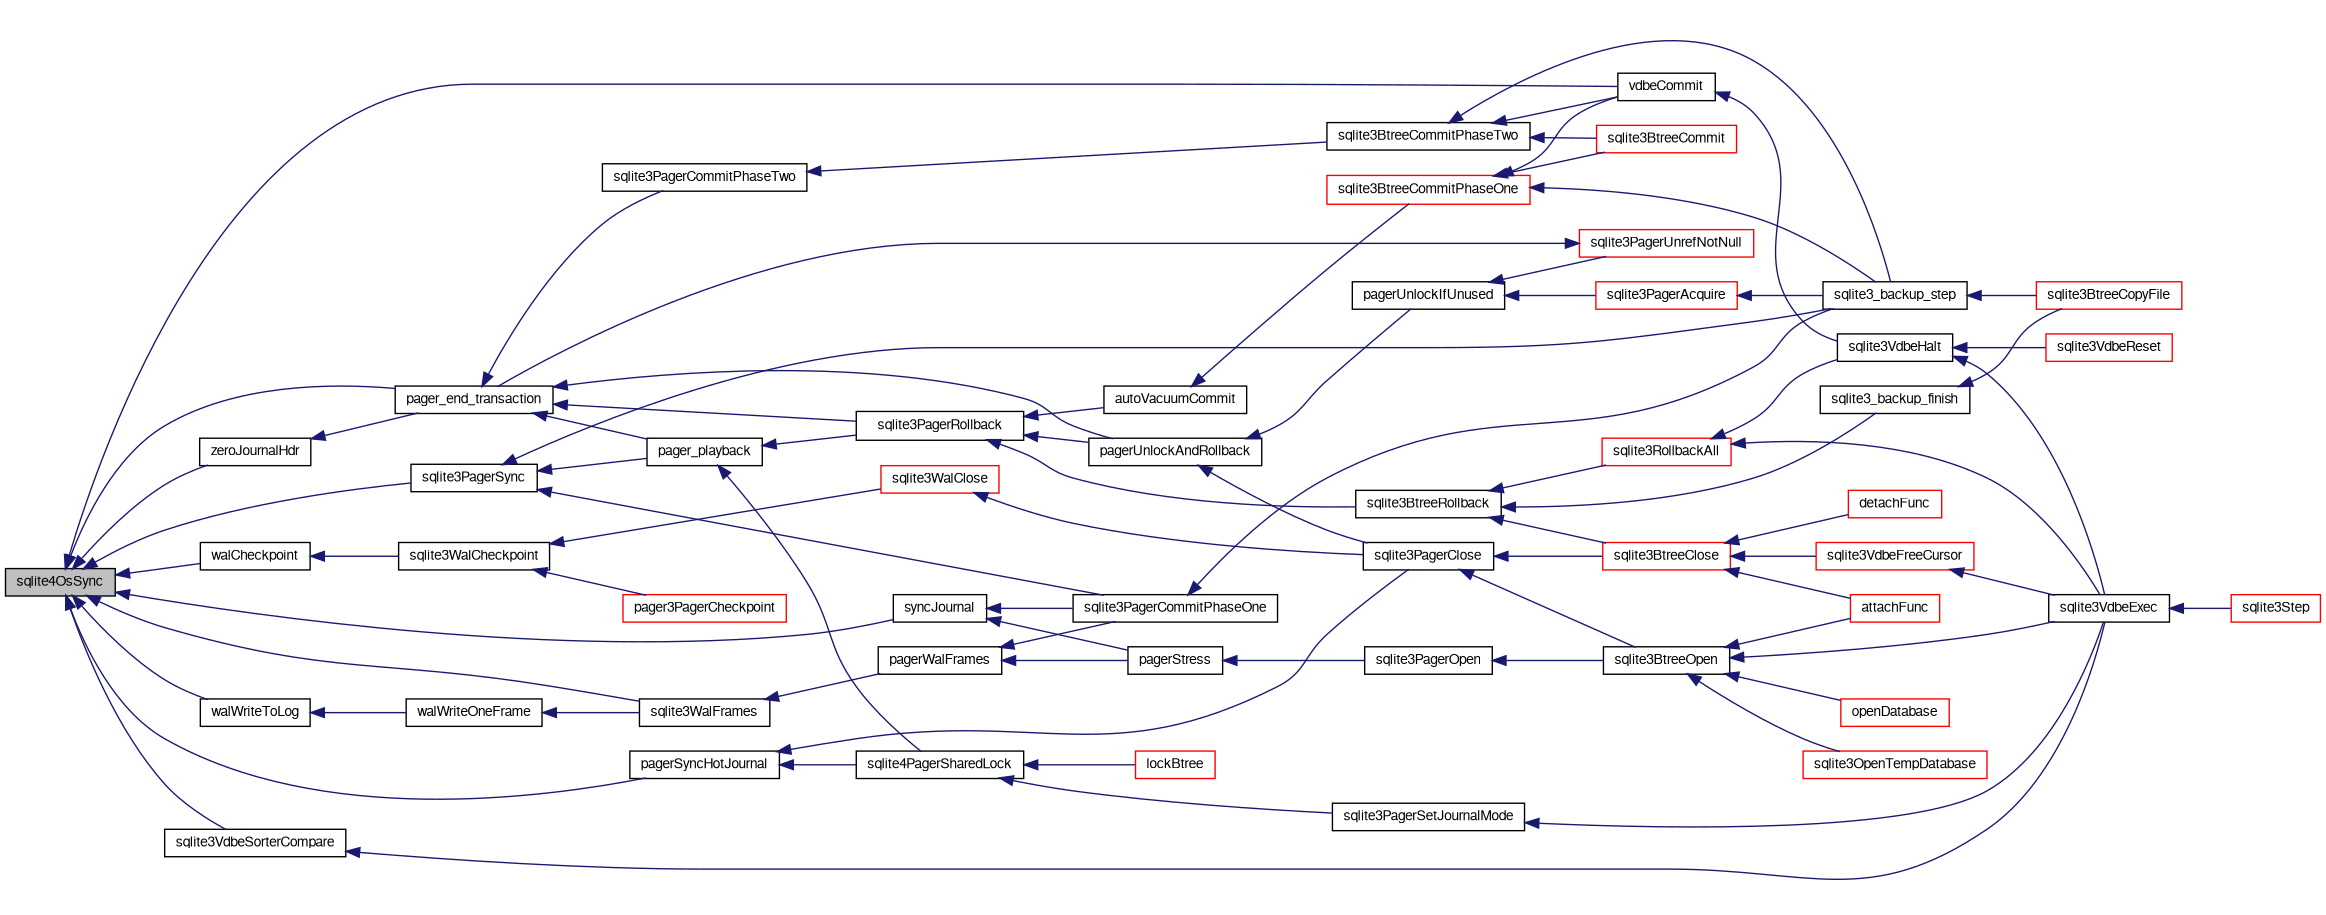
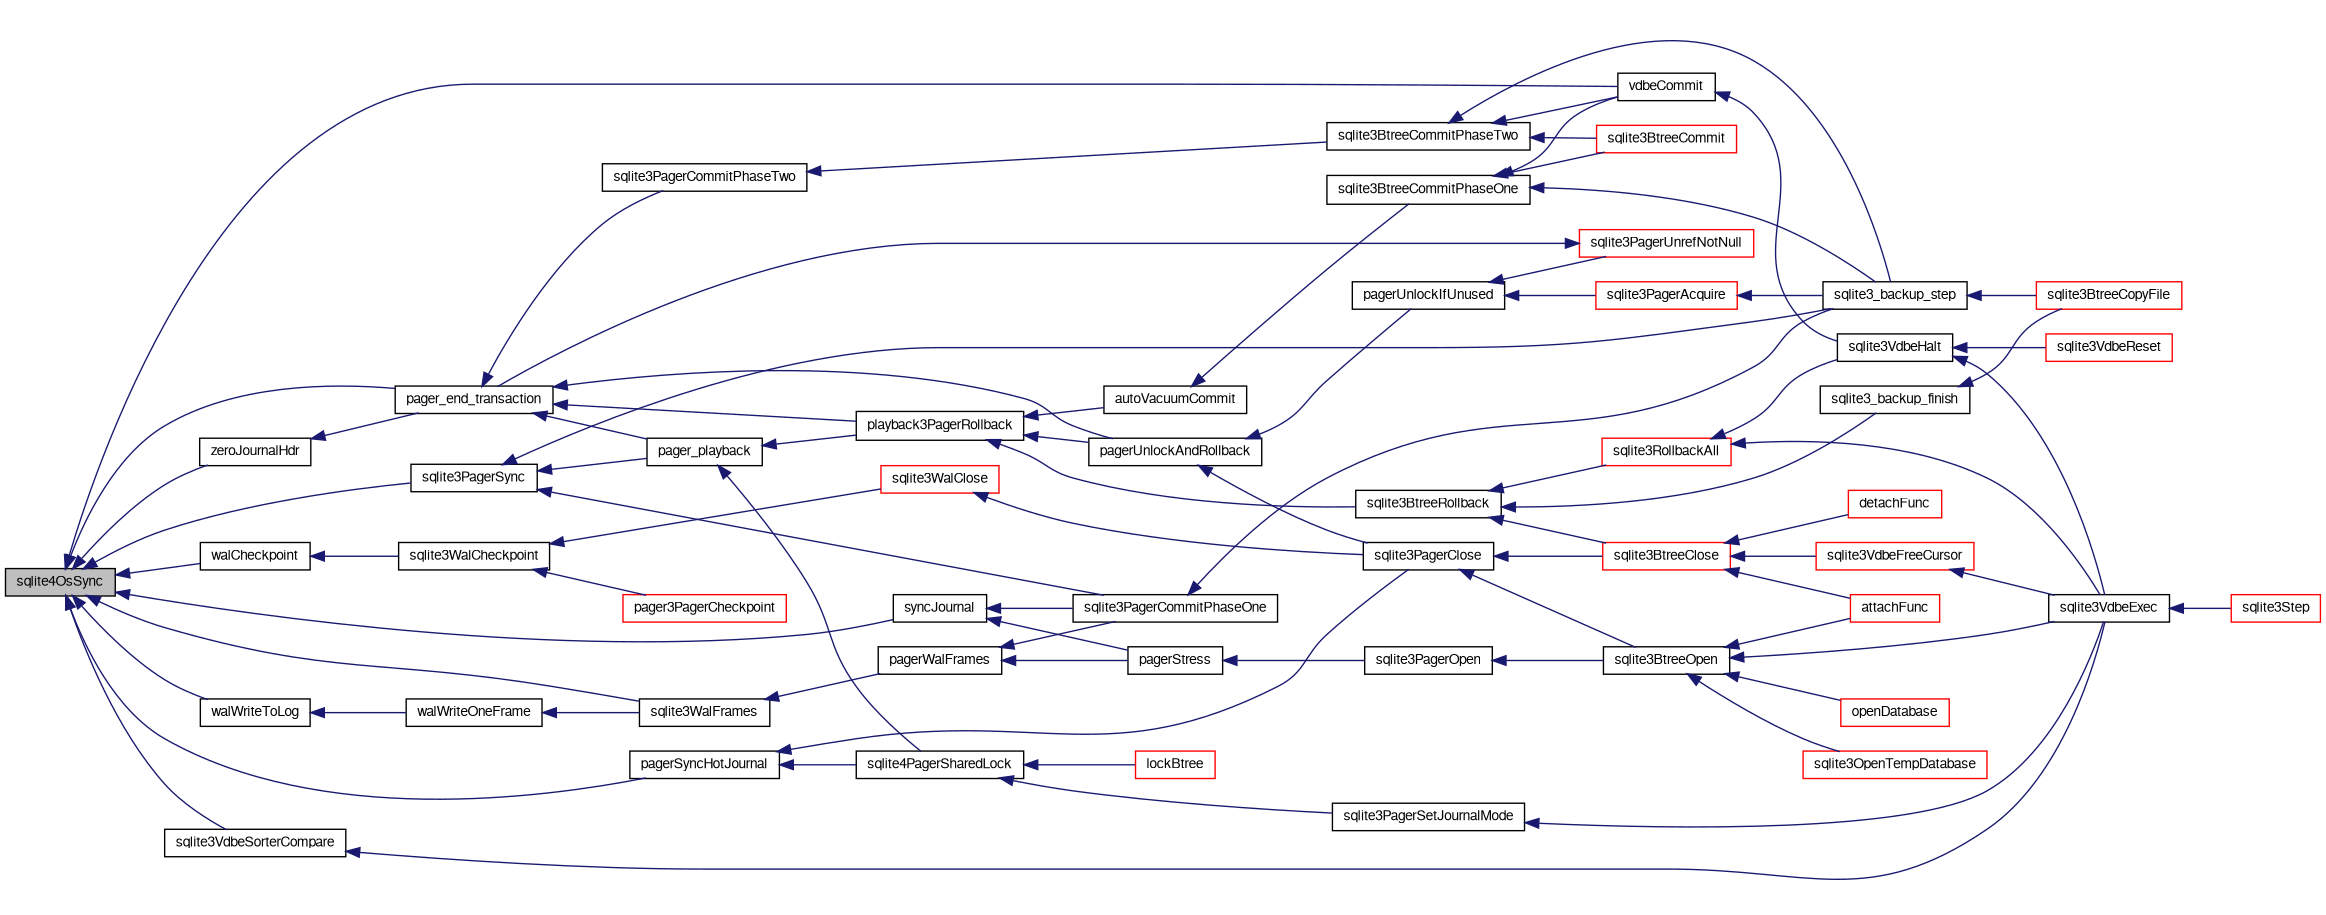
node "sqlite3BtreeCommitPhaseOne": color red -> black
node "sqlite3PagerRollback": label "sqlite3PagerRollback" -> "playback3PagerRollback"
